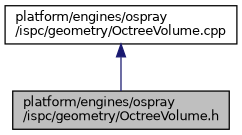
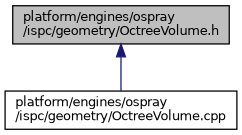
edge "platform/engines/ospray /ispc/geometry/OctreeVolume.h" -> "platform/engines/ospray /ispc/geometry/OctreeVolume.cpp": reversed
